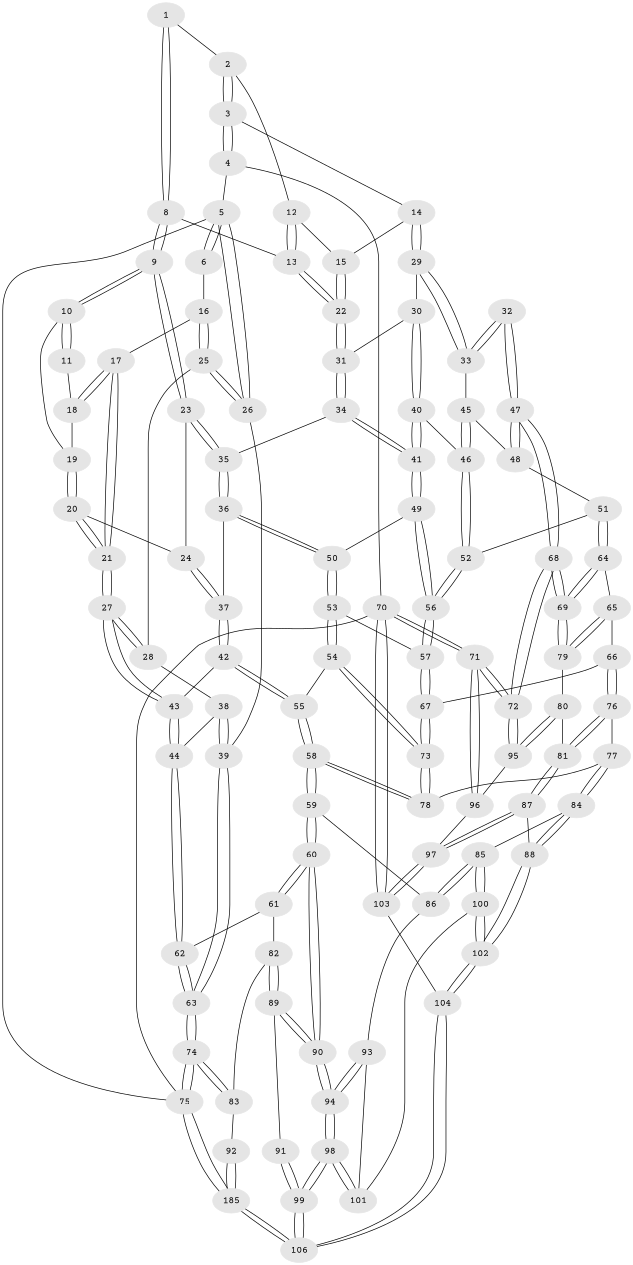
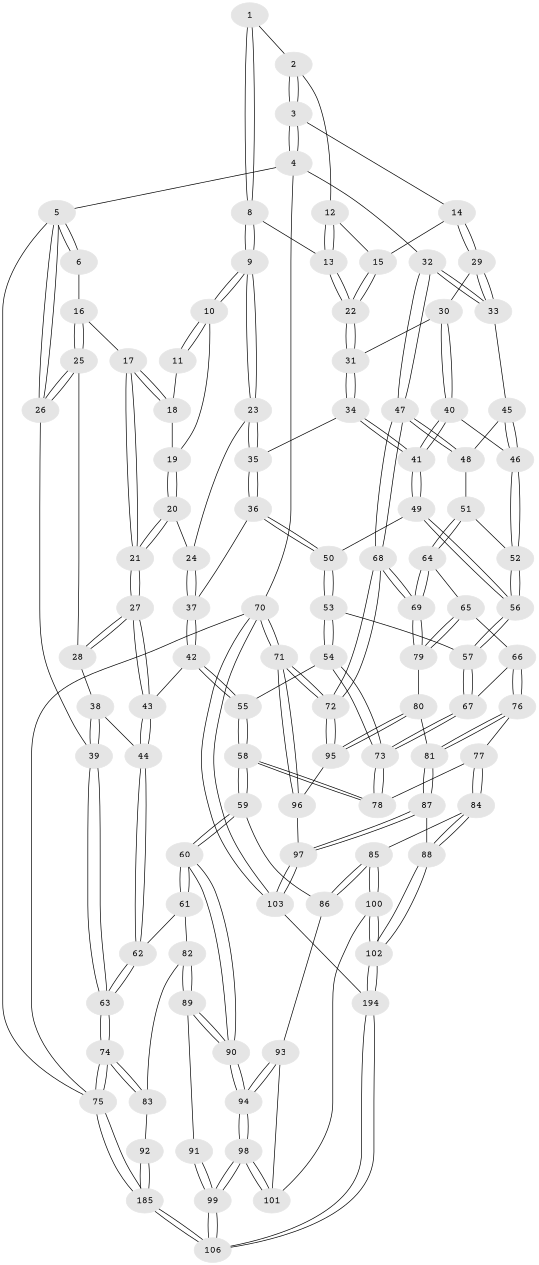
edge "4" -- "32": added
node "104": label "104" -> "194"
